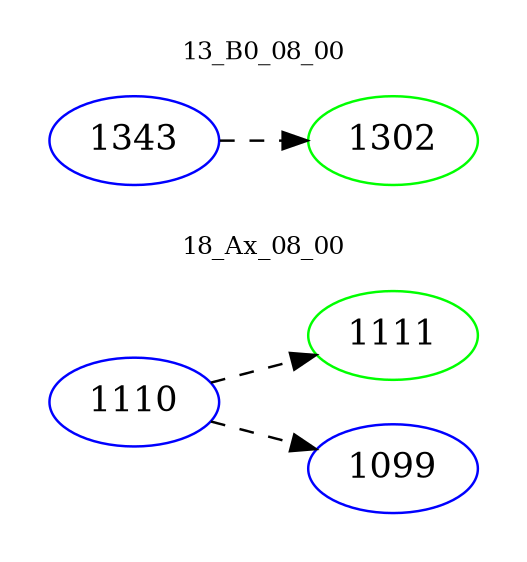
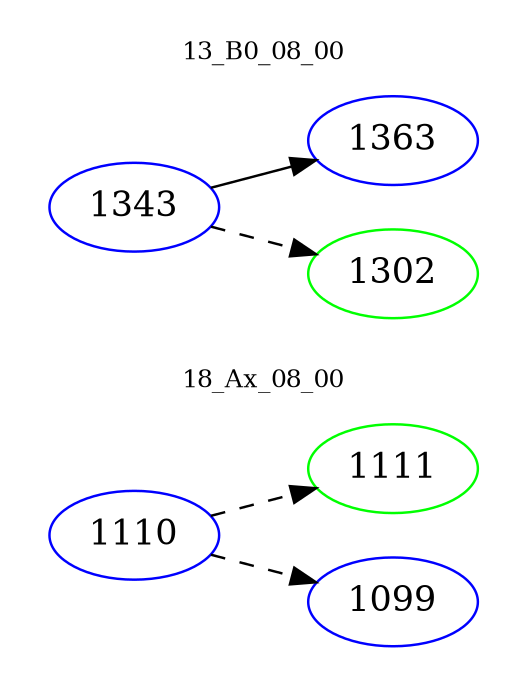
node "1363": added
